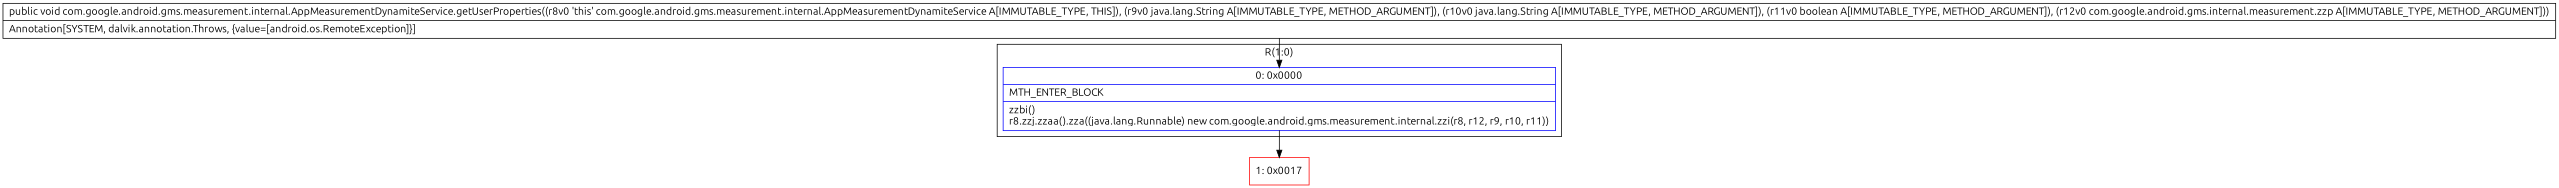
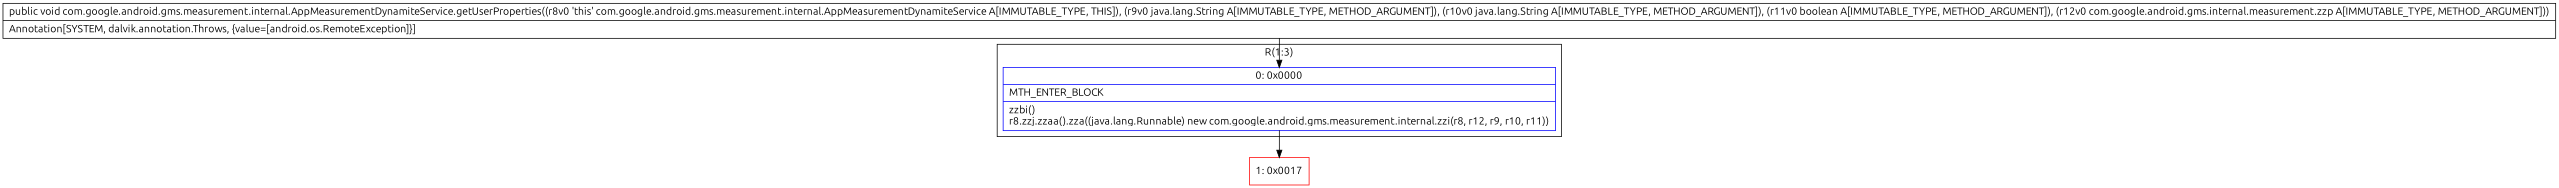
cluster "R(1:0)": label "R(1:0)" -> "R(1:3)"
